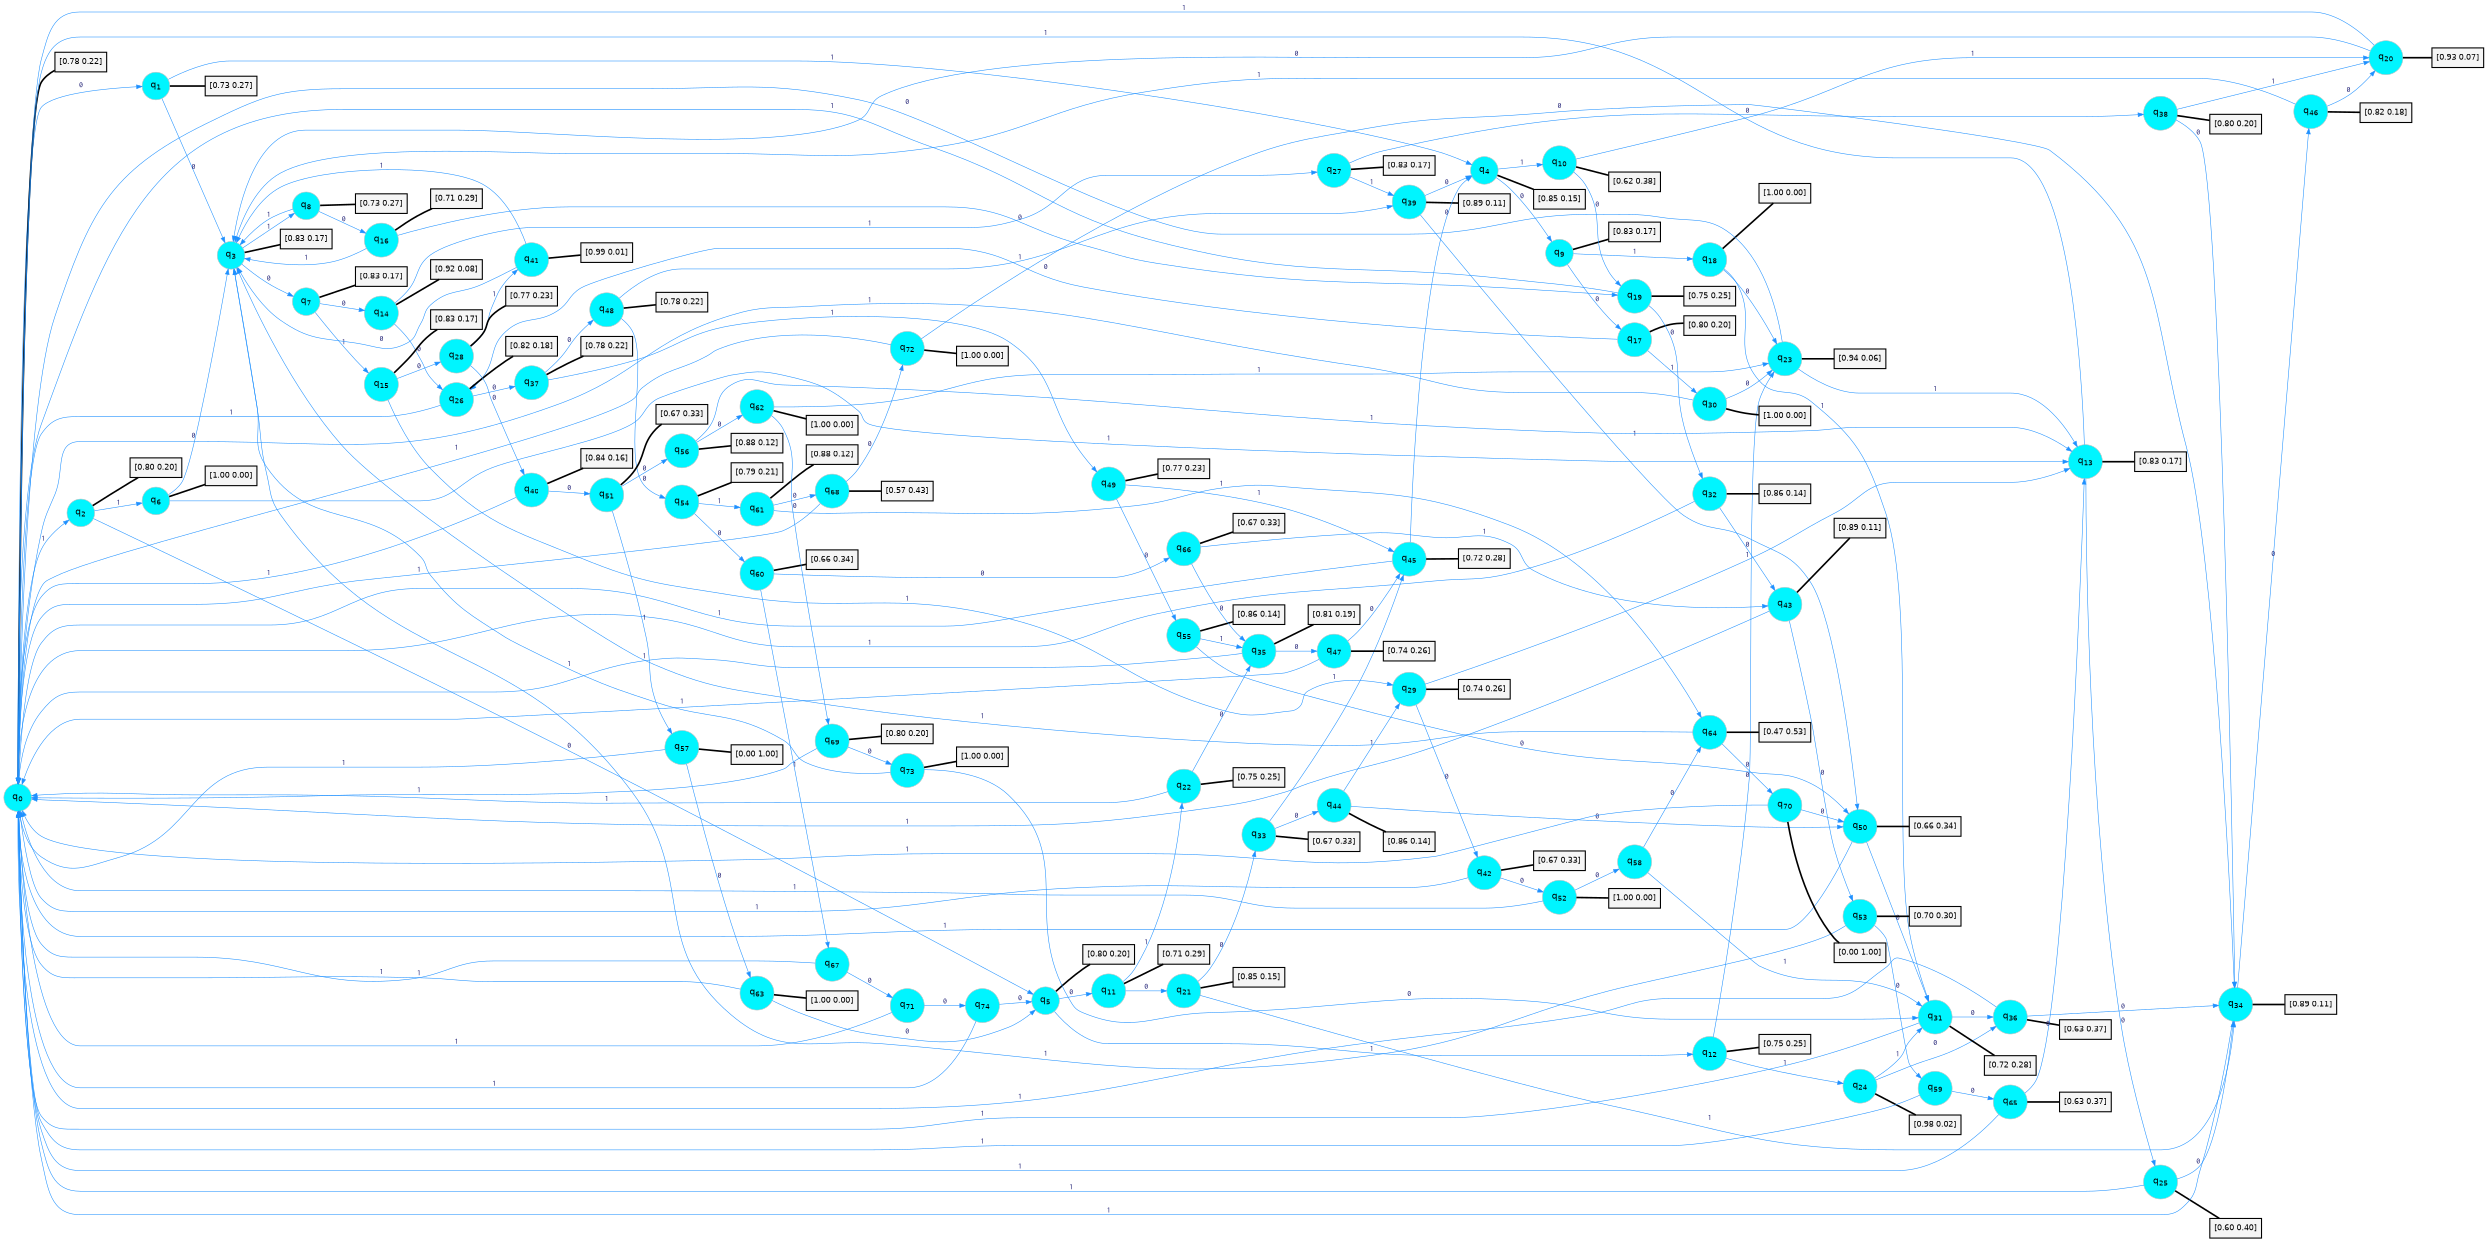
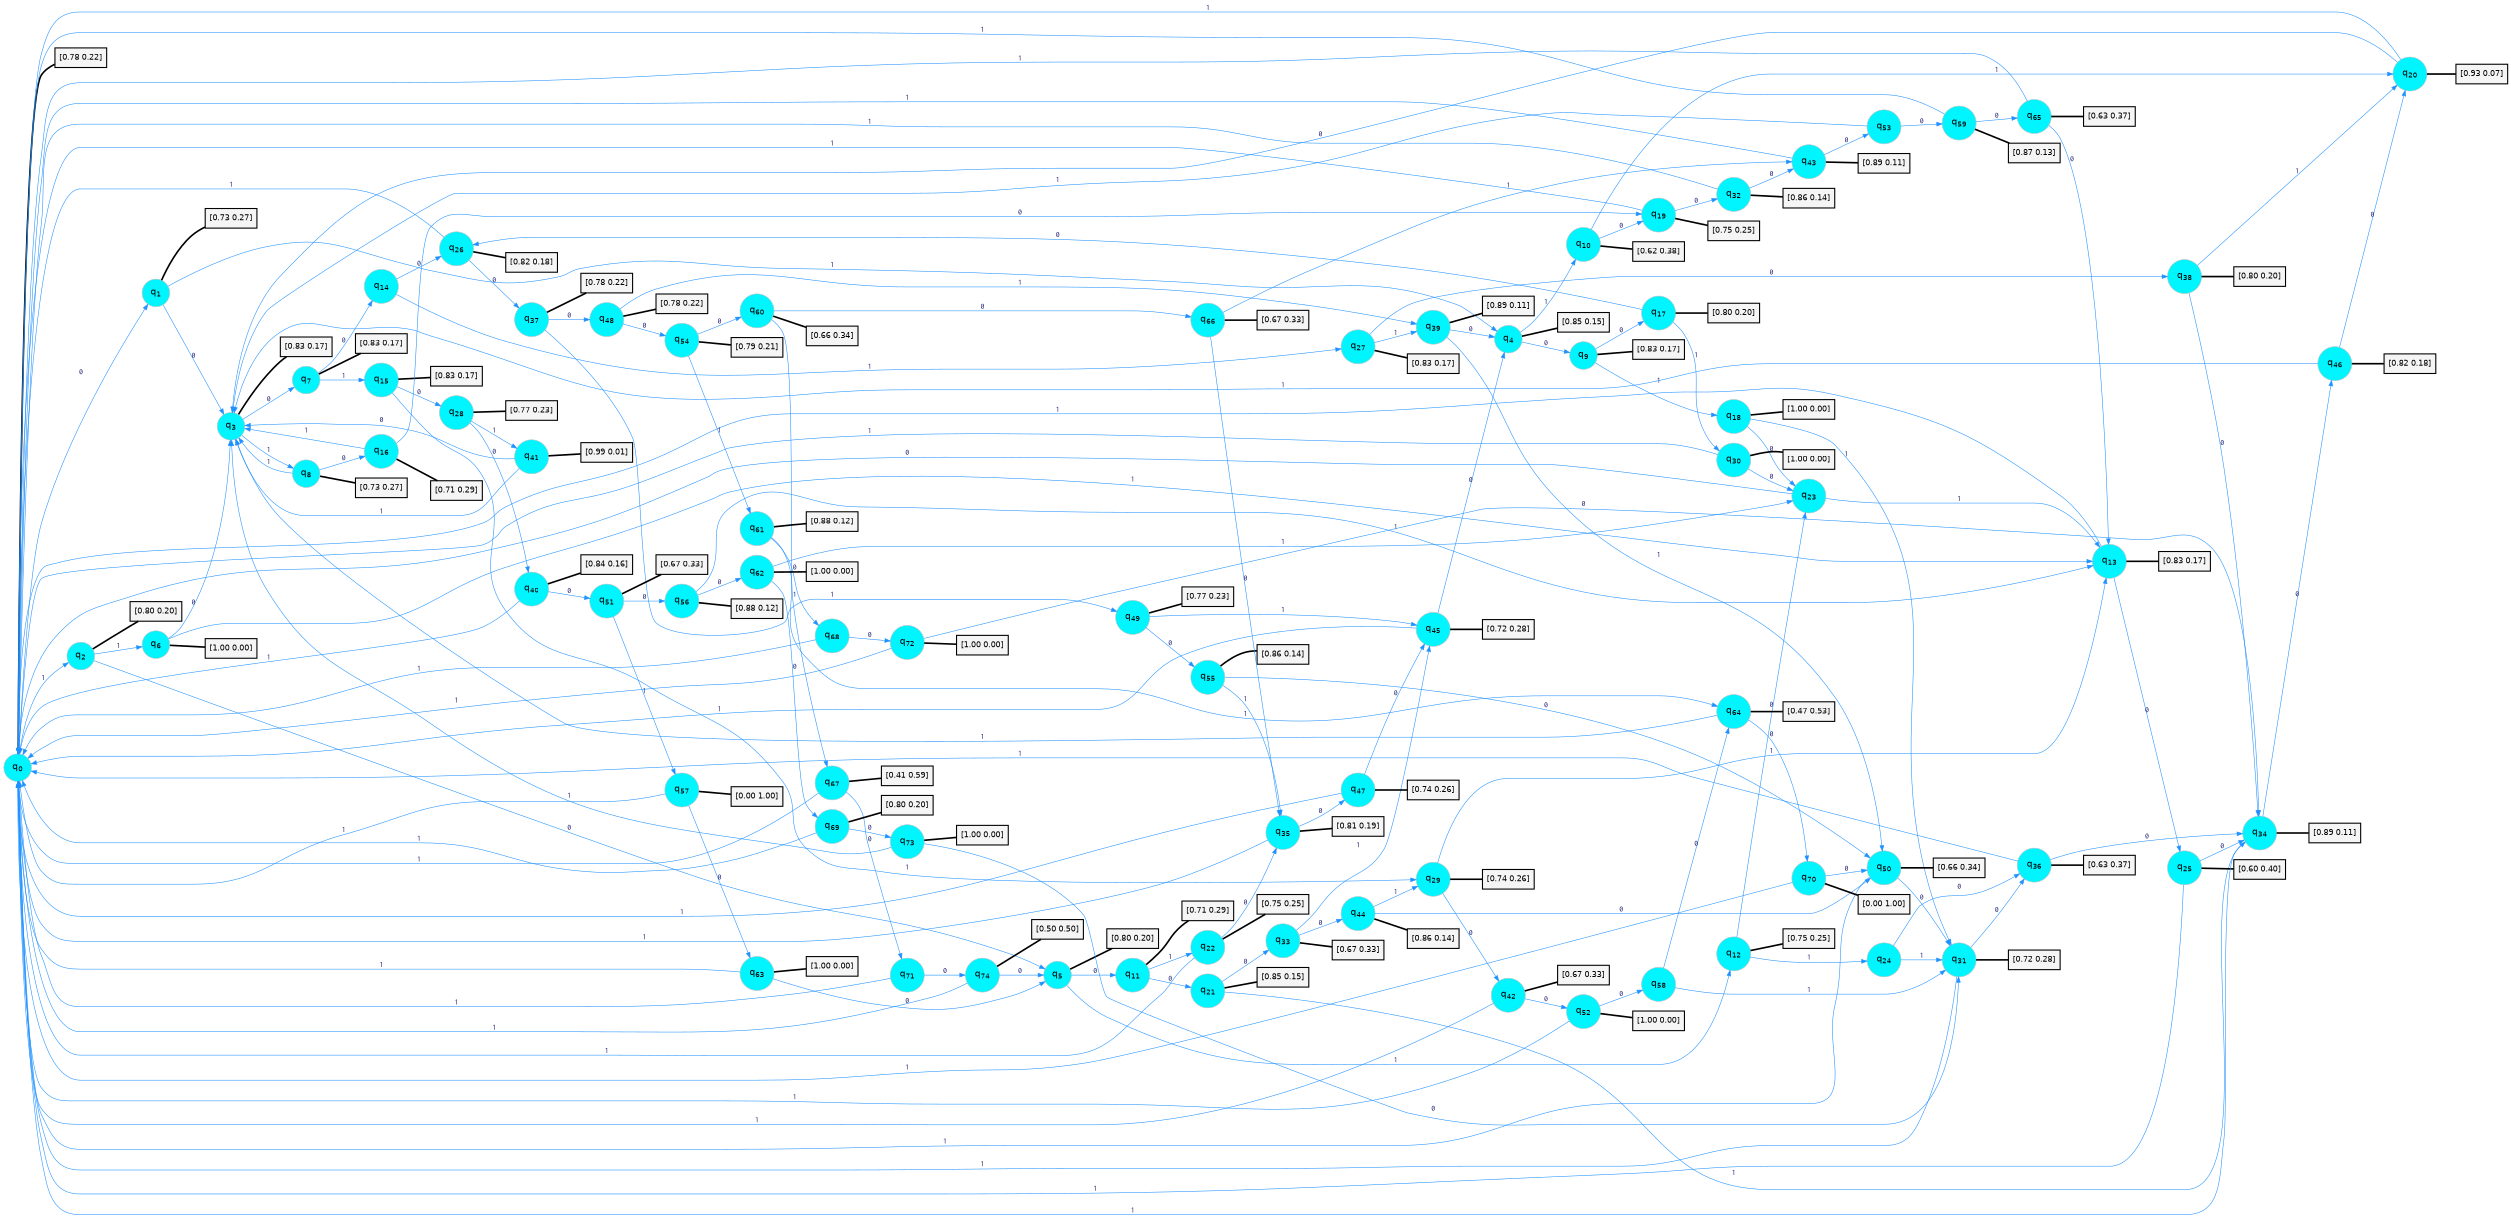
node "[0.87 0.13]": added
node "[0.92 0.08]": removed
node "[0.94 0.06]": removed
node "[0.57 0.43]": removed
node "[0.41 0.59]": added
node "[0.70 0.30]": removed
node "[0.50 0.50]": added
node "[0.98 0.02]": removed
